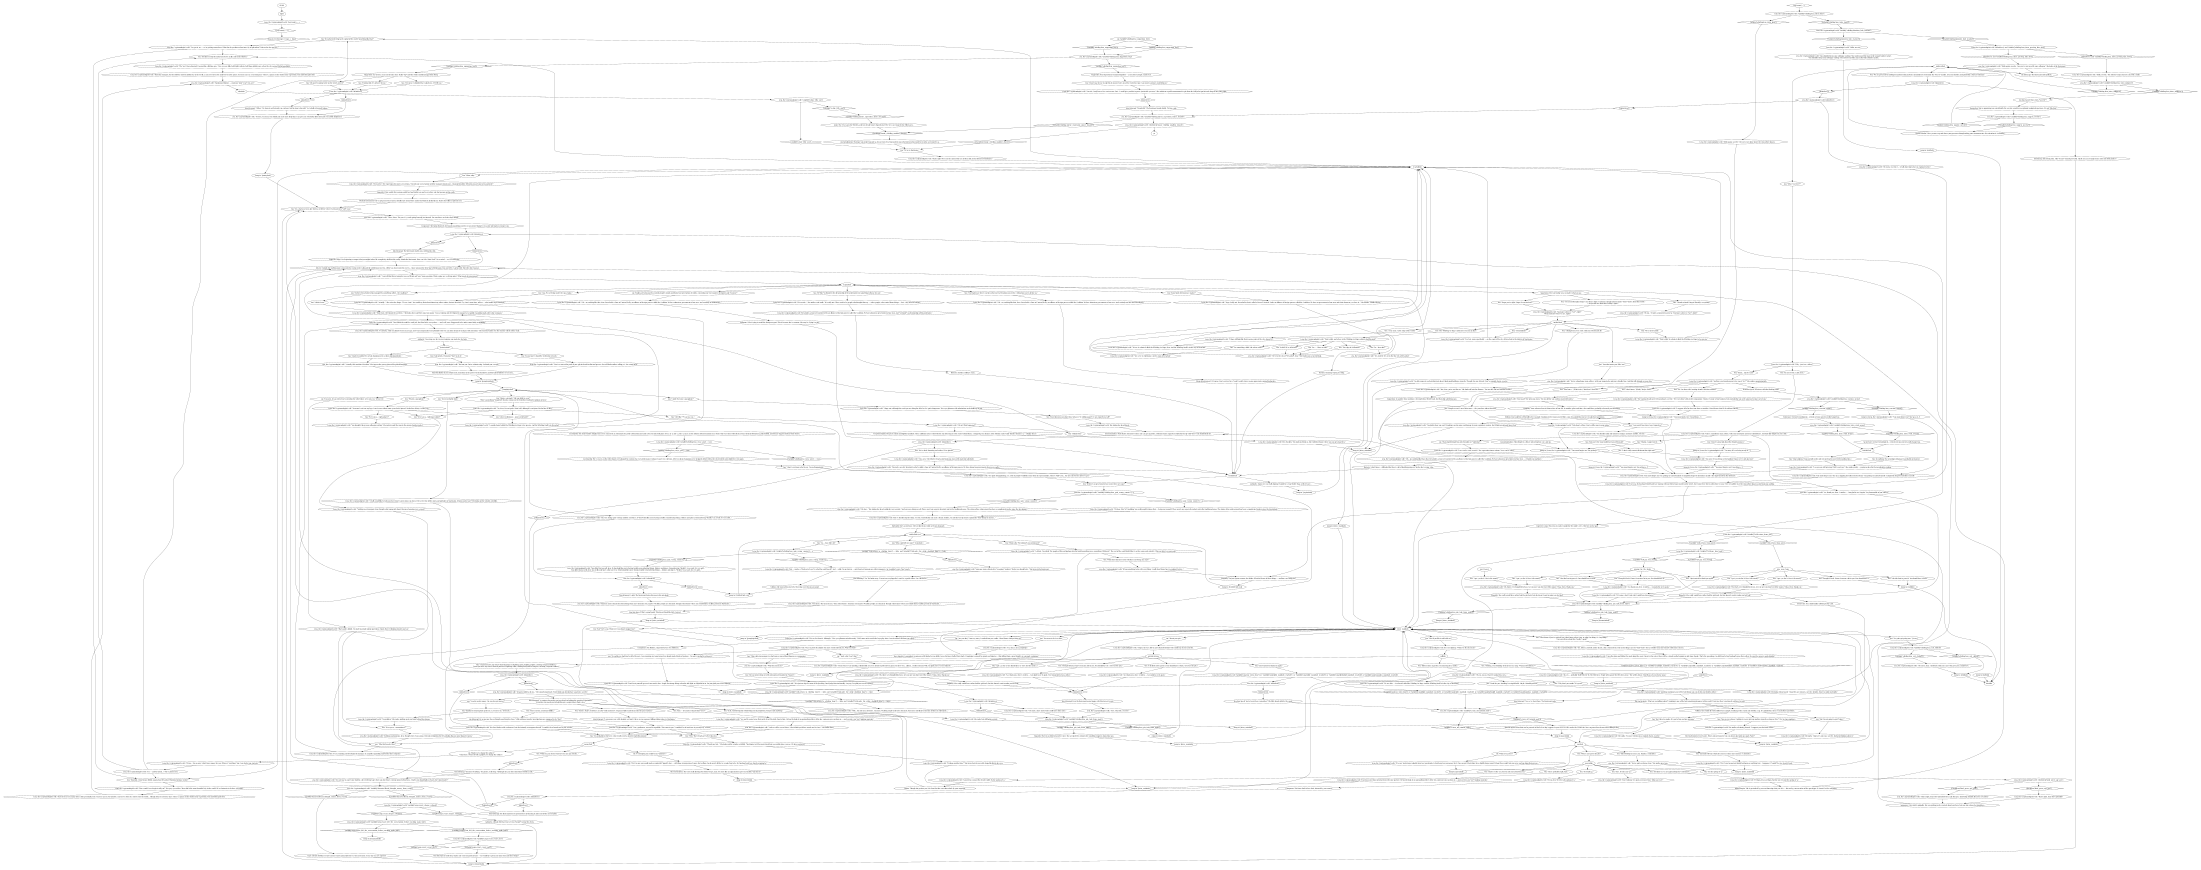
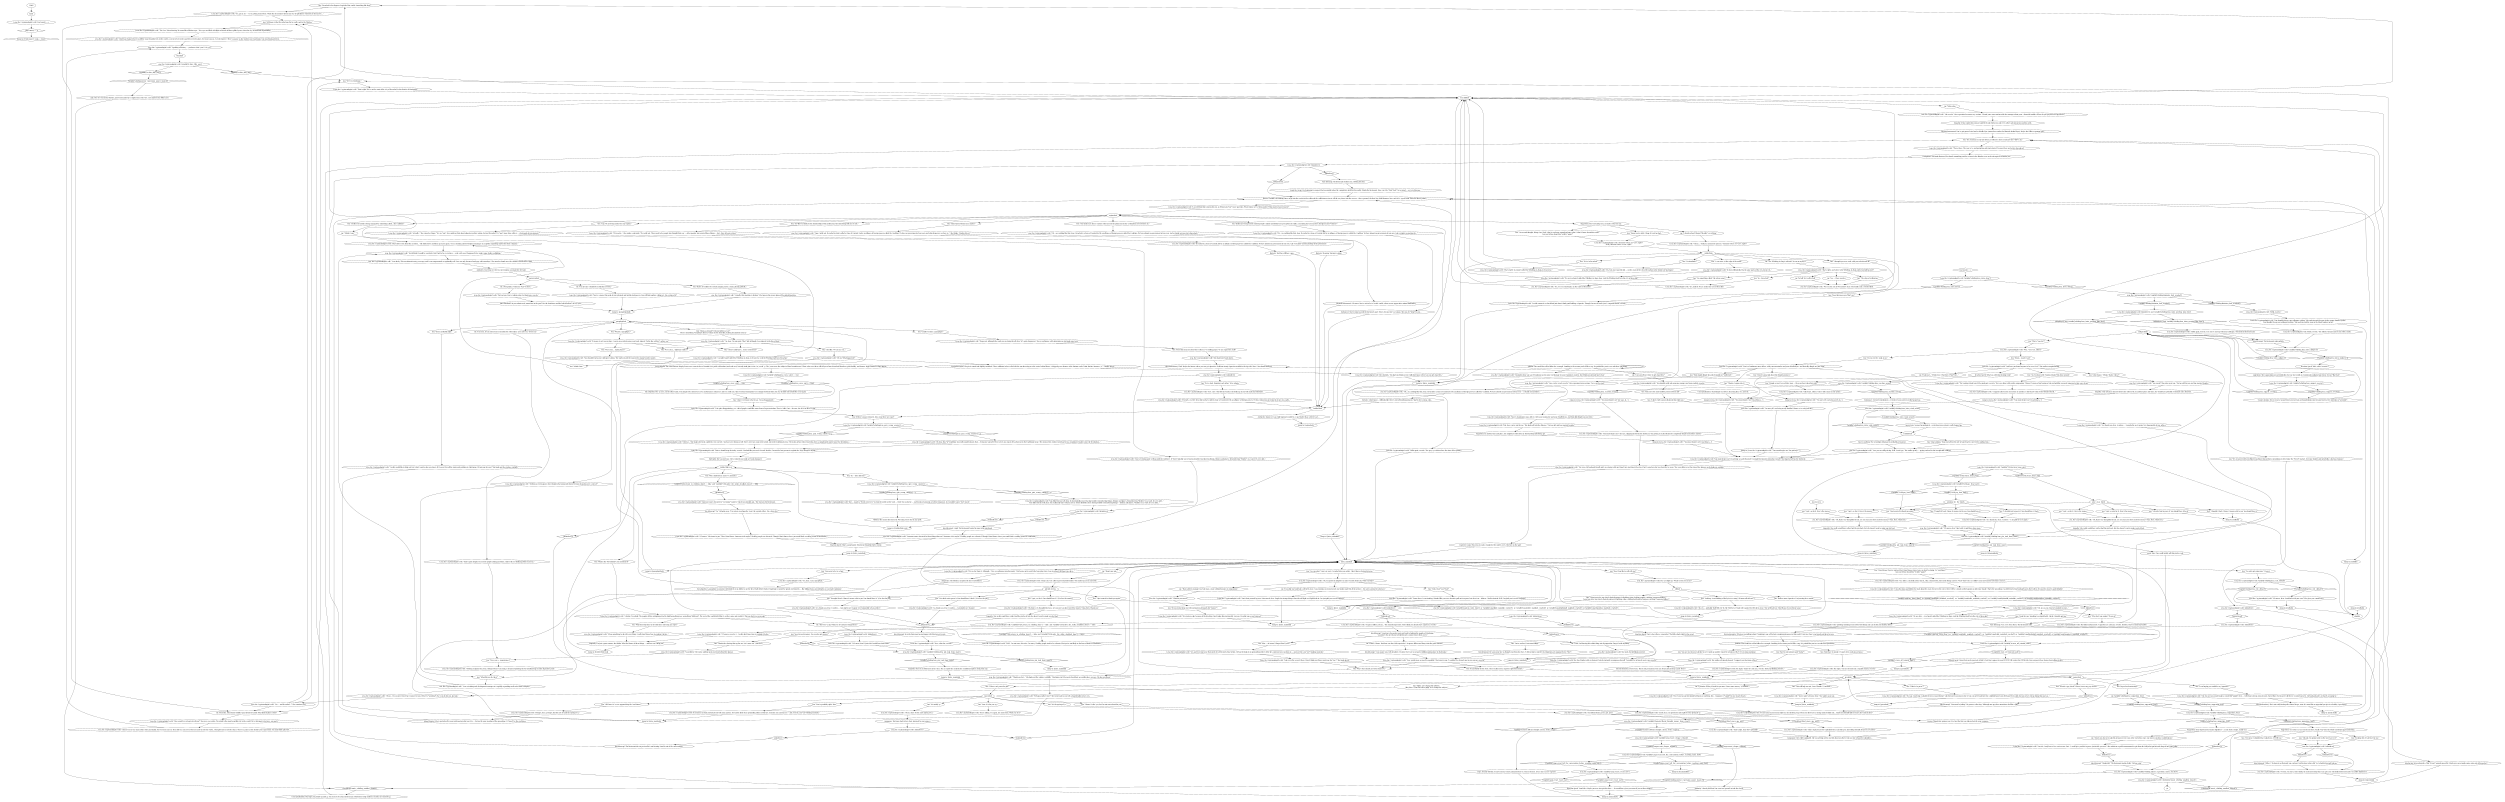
node "You: Tug on her heartstrings.": added
